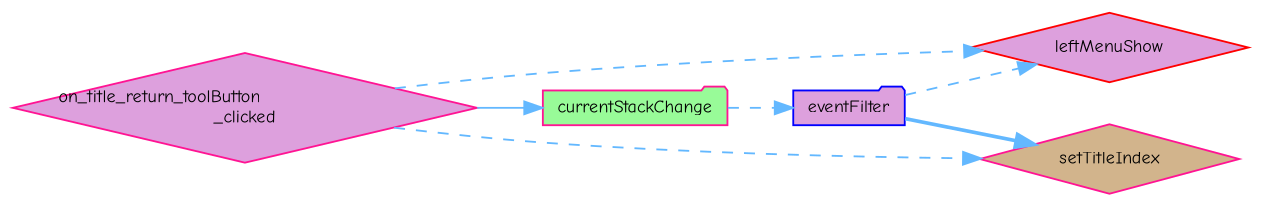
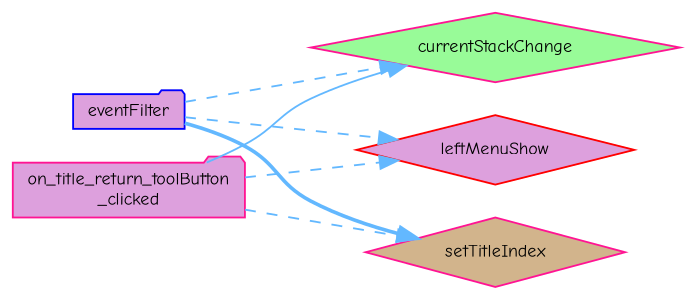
node "on_title_return_toolButton _clicked": shape diamond -> folder
node "currentStackChange": shape folder -> diamond
edge "currentStackChange" -> "eventFilter": reversed
